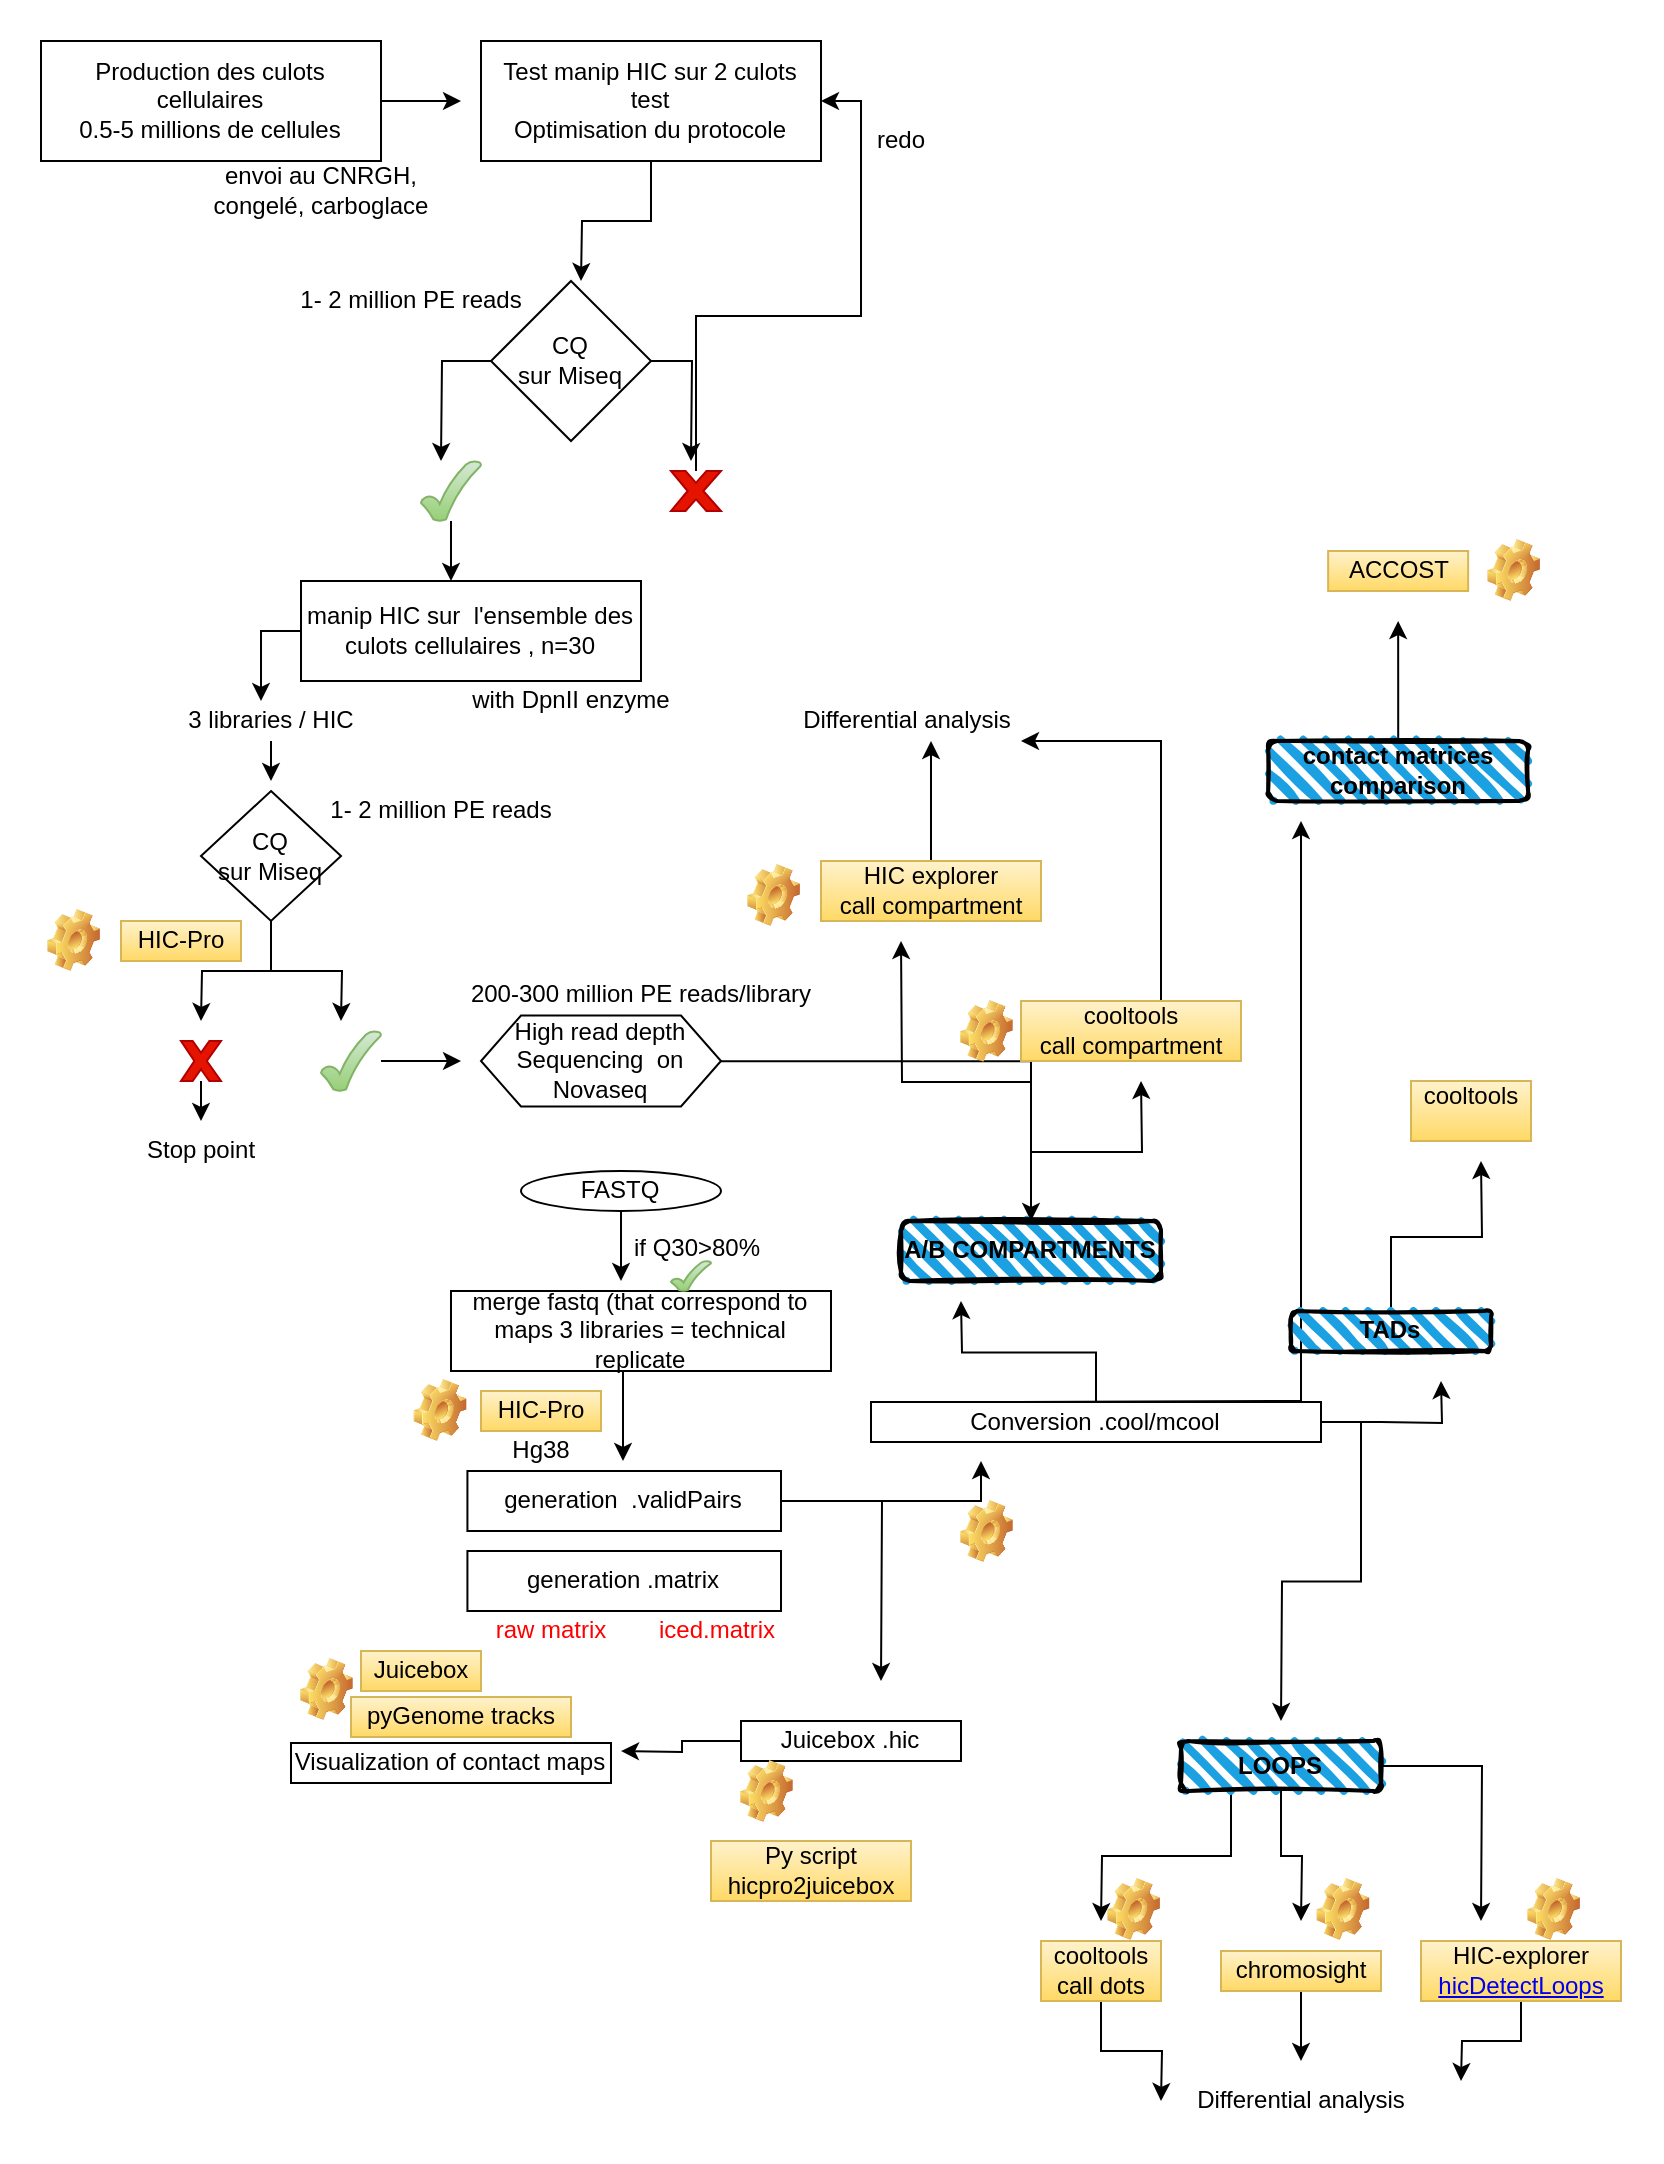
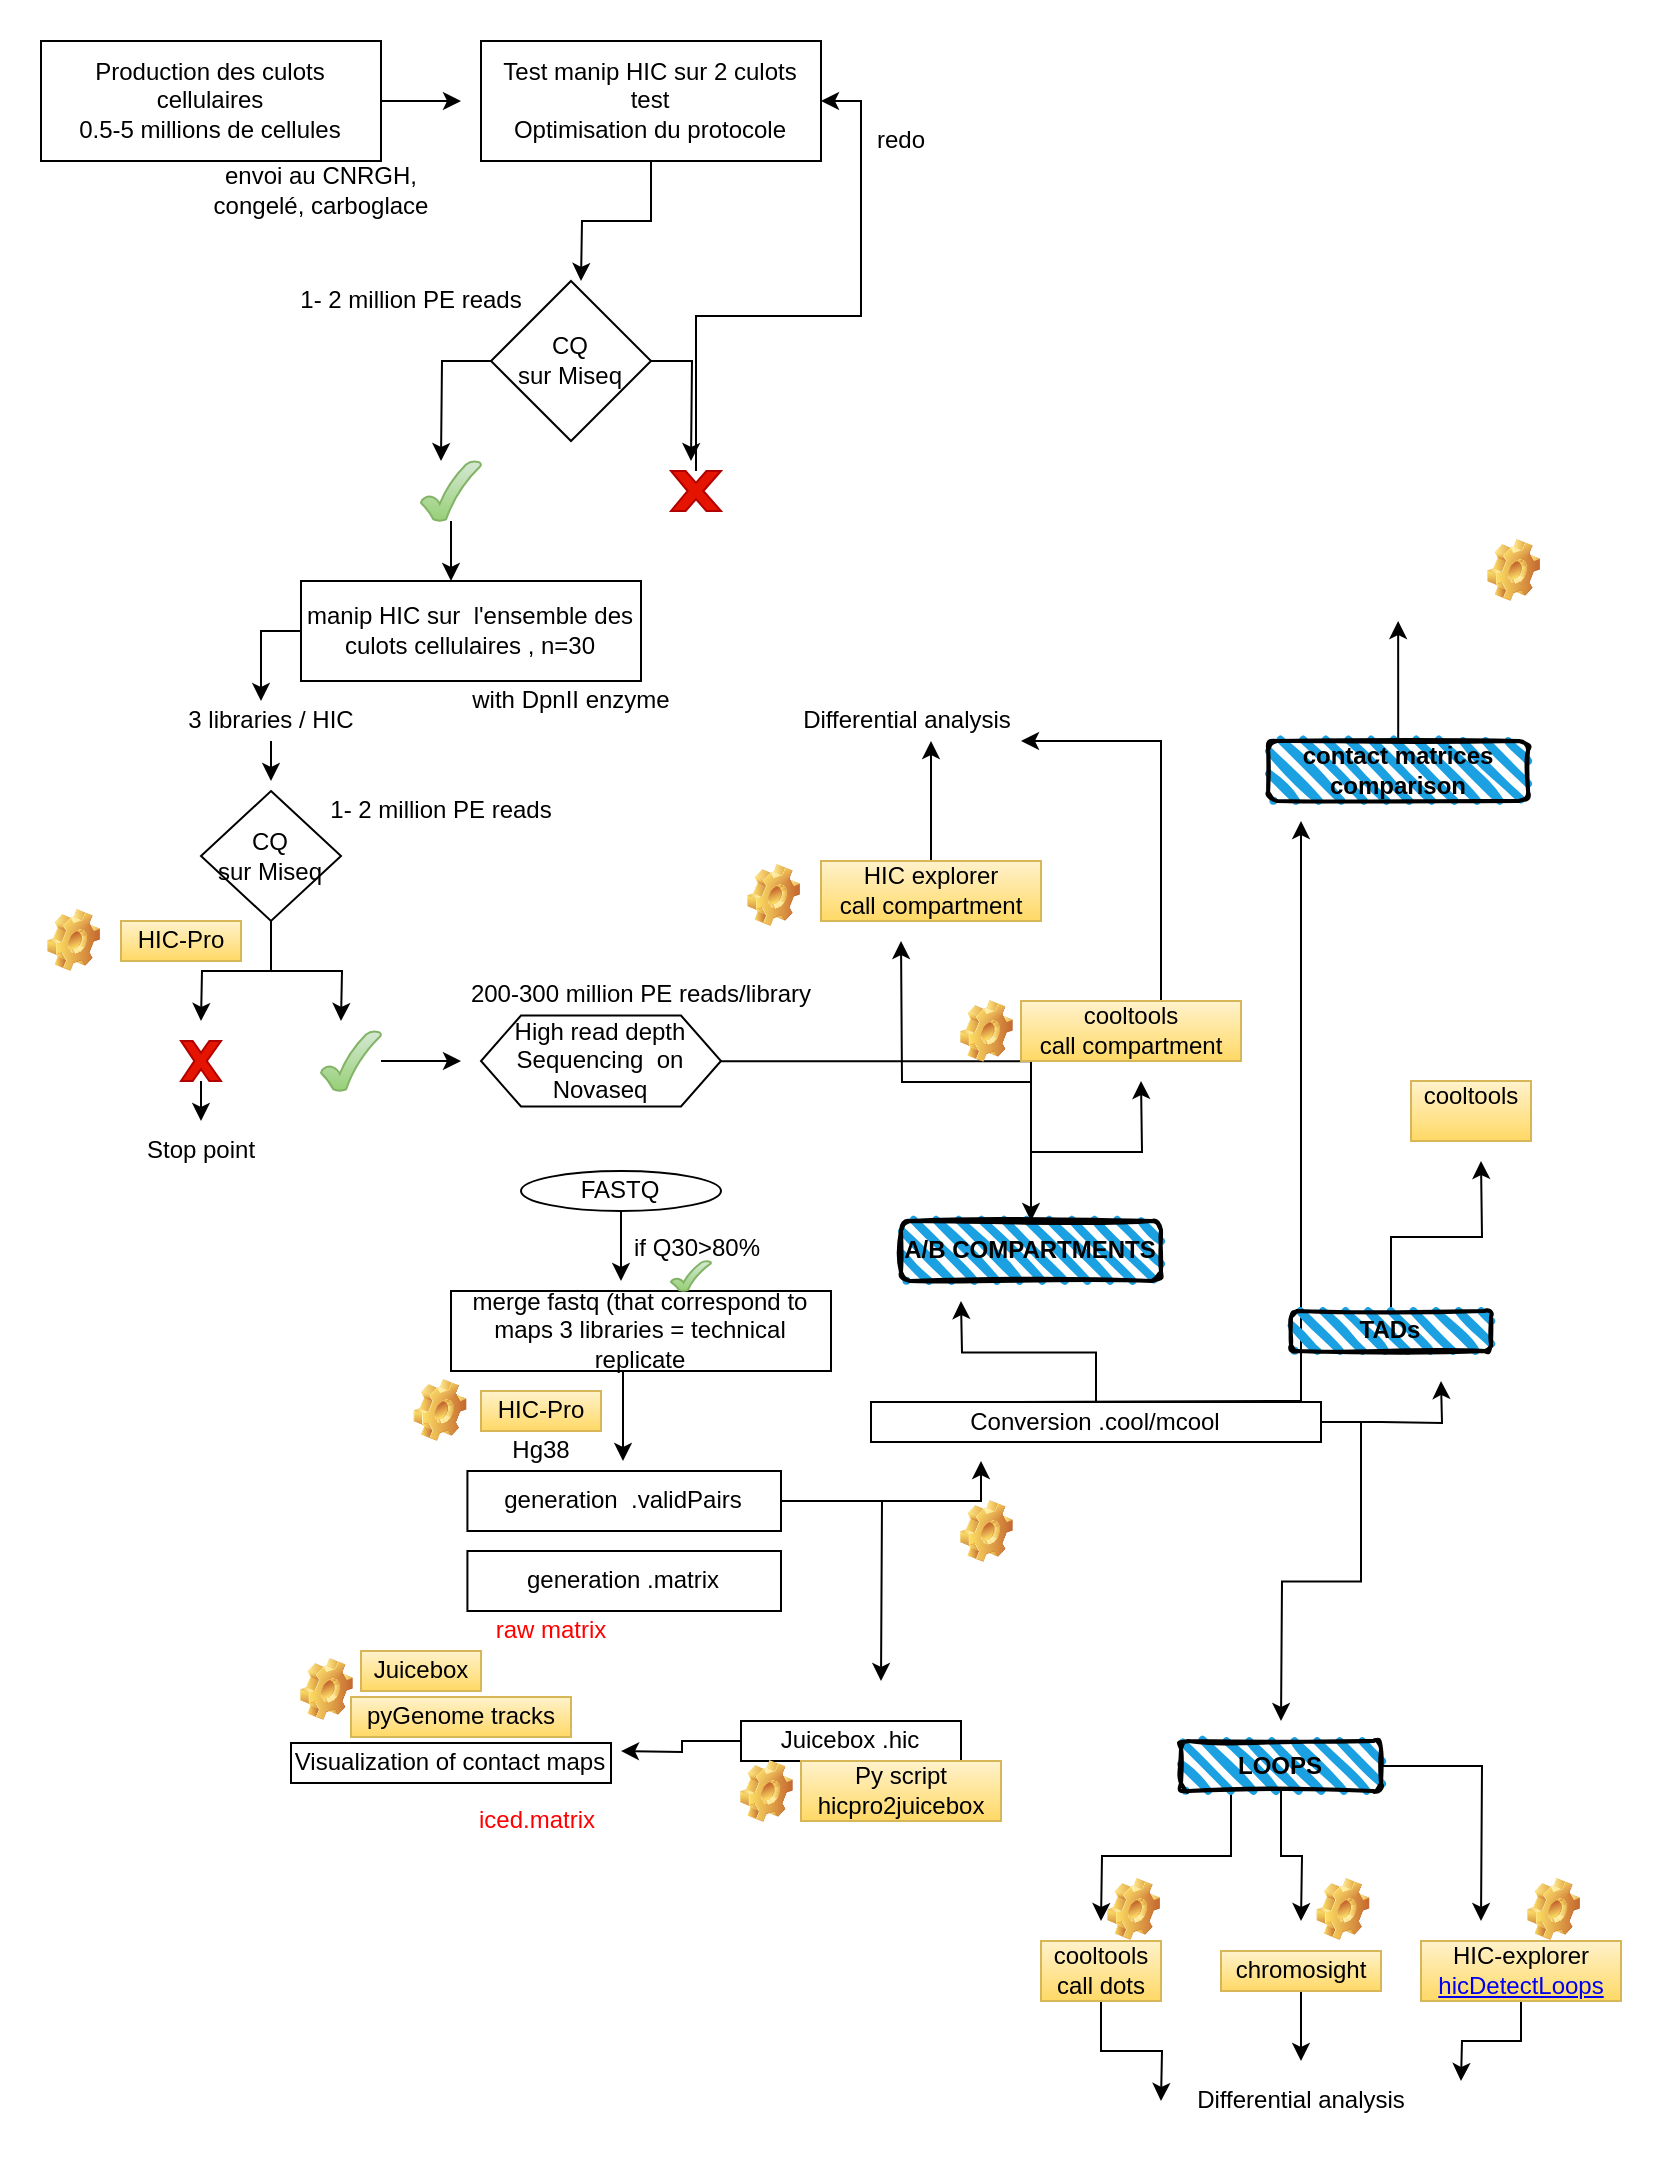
node "ACCOST": removed
node "iced.matrix": moved (717, 1631) -> (537, 1821)
node "Py script hicpro2juicebox": moved (811, 1871) -> (901, 1791)
